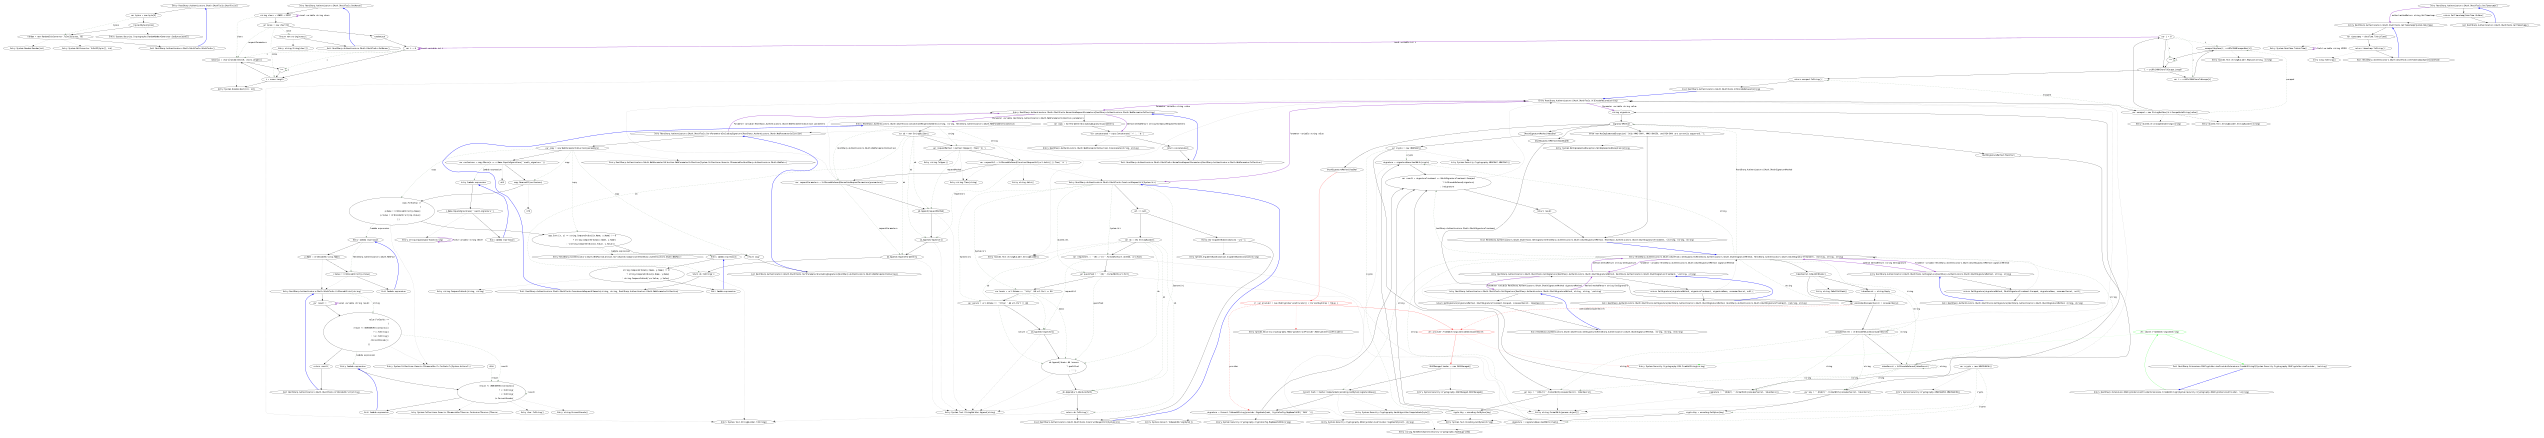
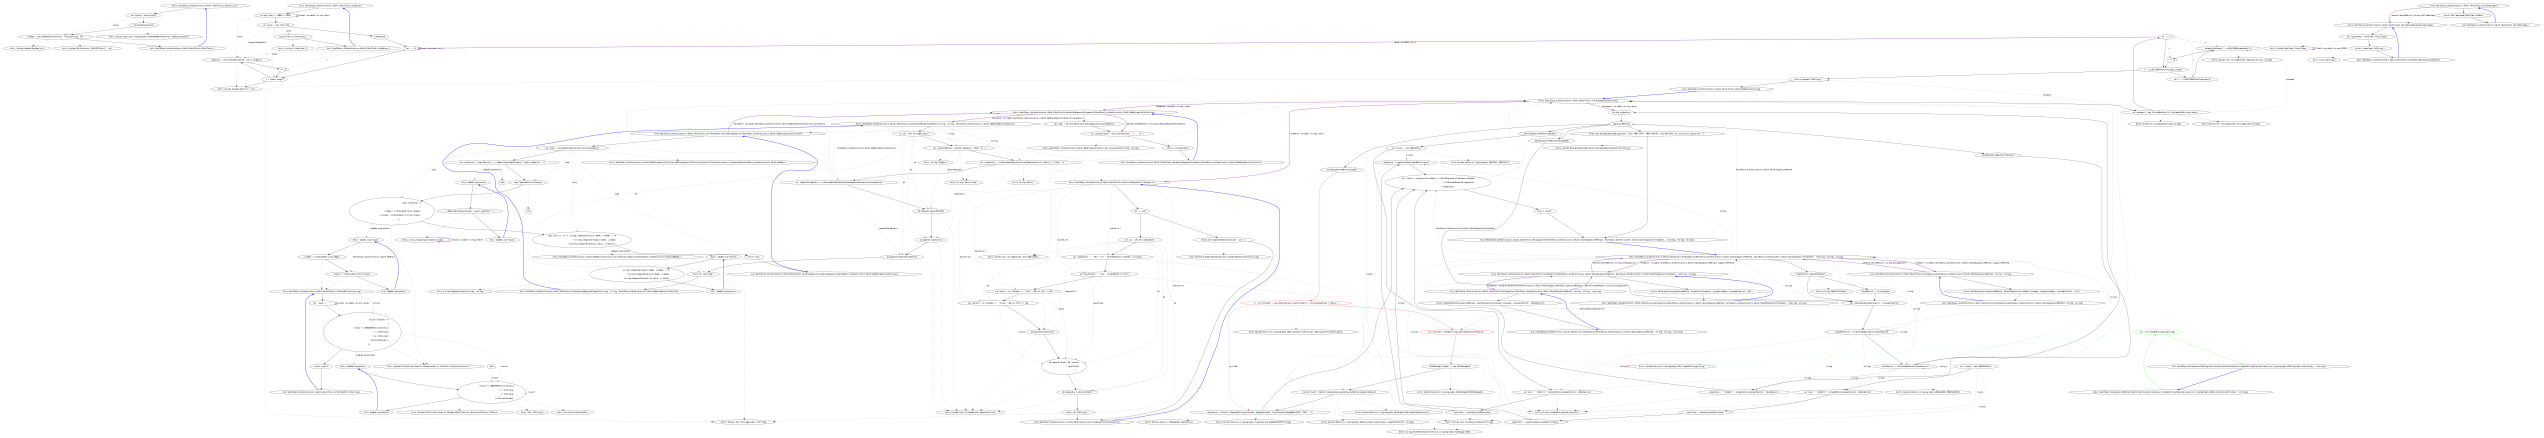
node "25: object.FromXmlString(xmlString)": label "25: object.FromXmlString(xmlString)" -> "25: rsa.FromXmlString(xmlString)"
